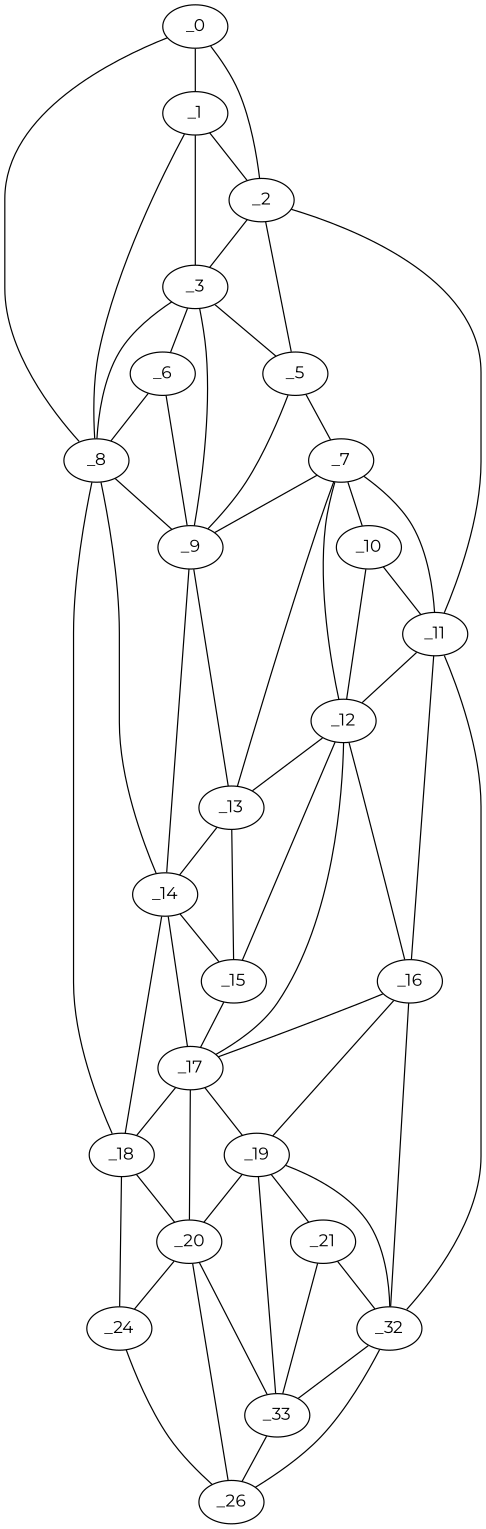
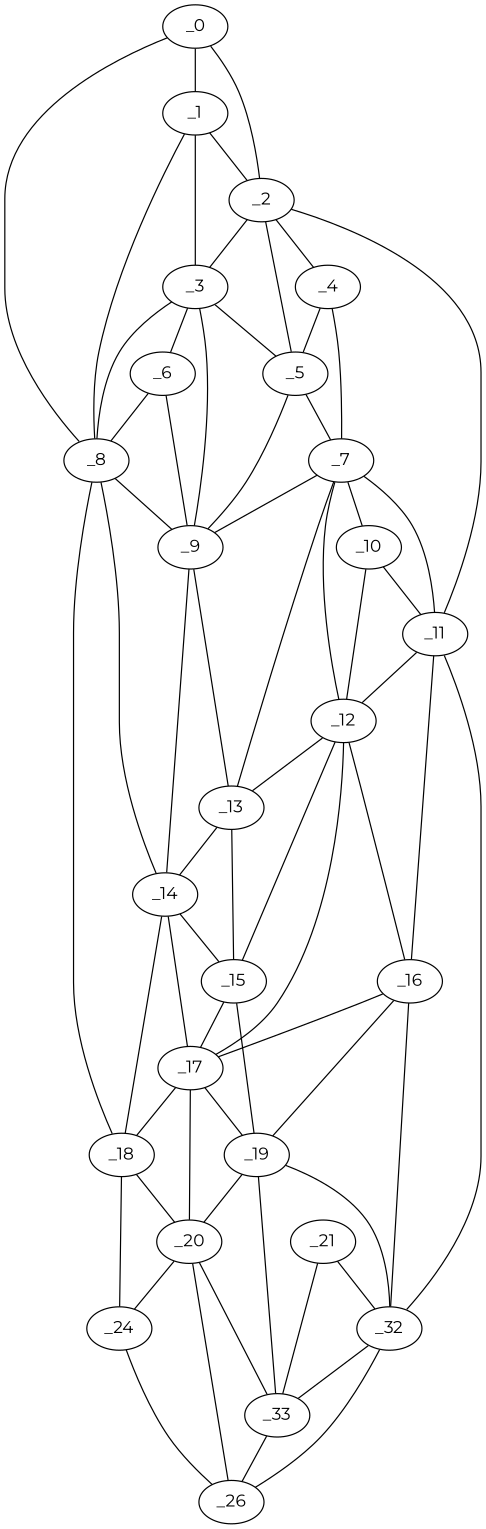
node "_4": added
edge "_19" -- "_21": now "_19" -- "_15"
